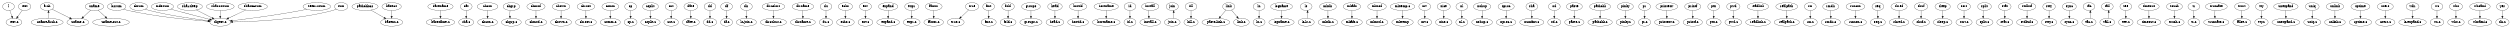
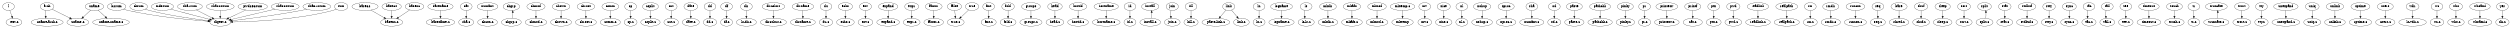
node "test": removed
node "sha1sleep": label "sha1sleep" -> "sha1sum"
node "sha256sum": label "sha256sum" -> "pwd256sum"
node "sha384sum": added
node "tee512sum": label "tee512sum" -> "sha512sum"
node "pathchk32": label "pathchk32" -> "base32"
node "basenc": added
node "chcon": label "chcon" -> "numfmt"
node "false": added
node "shred": label "shred" -> "base"
edge "chgrp" -> "chgrp.c": reversed
edge "install" -> "install.c": reversed
edge "split" -> "split.c": reversed
edge "truncate" -> "truncate.c": reversed
edge "uname-arch.c" -> "arch": reversed
edge "ls-ls.c" -> "ls": reversed
edge "tac.c" -> "tac": reversed
edge "tail.c" -> "tail": reversed
edge "join.c" -> "join": reversed
node "uname-cut.c": label "uname-cut.c" -> "uname-uname.c"
node "ls-join.c": label "ls-join.c" -> "ls-dir.c"
node "printf.c": label "printf.c" -> "cat.c"
node "false.c": label "false.c" -> "tsort.c"
node "ls-expand.c": label "ls-expand.c" -> "ls-vdir.c"
